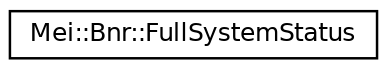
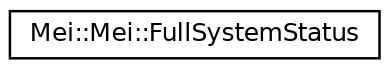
node "Mei::Bnr::FullSystemStatus": label "Mei::Bnr::FullSystemStatus" -> "Mei::Mei::FullSystemStatus"
